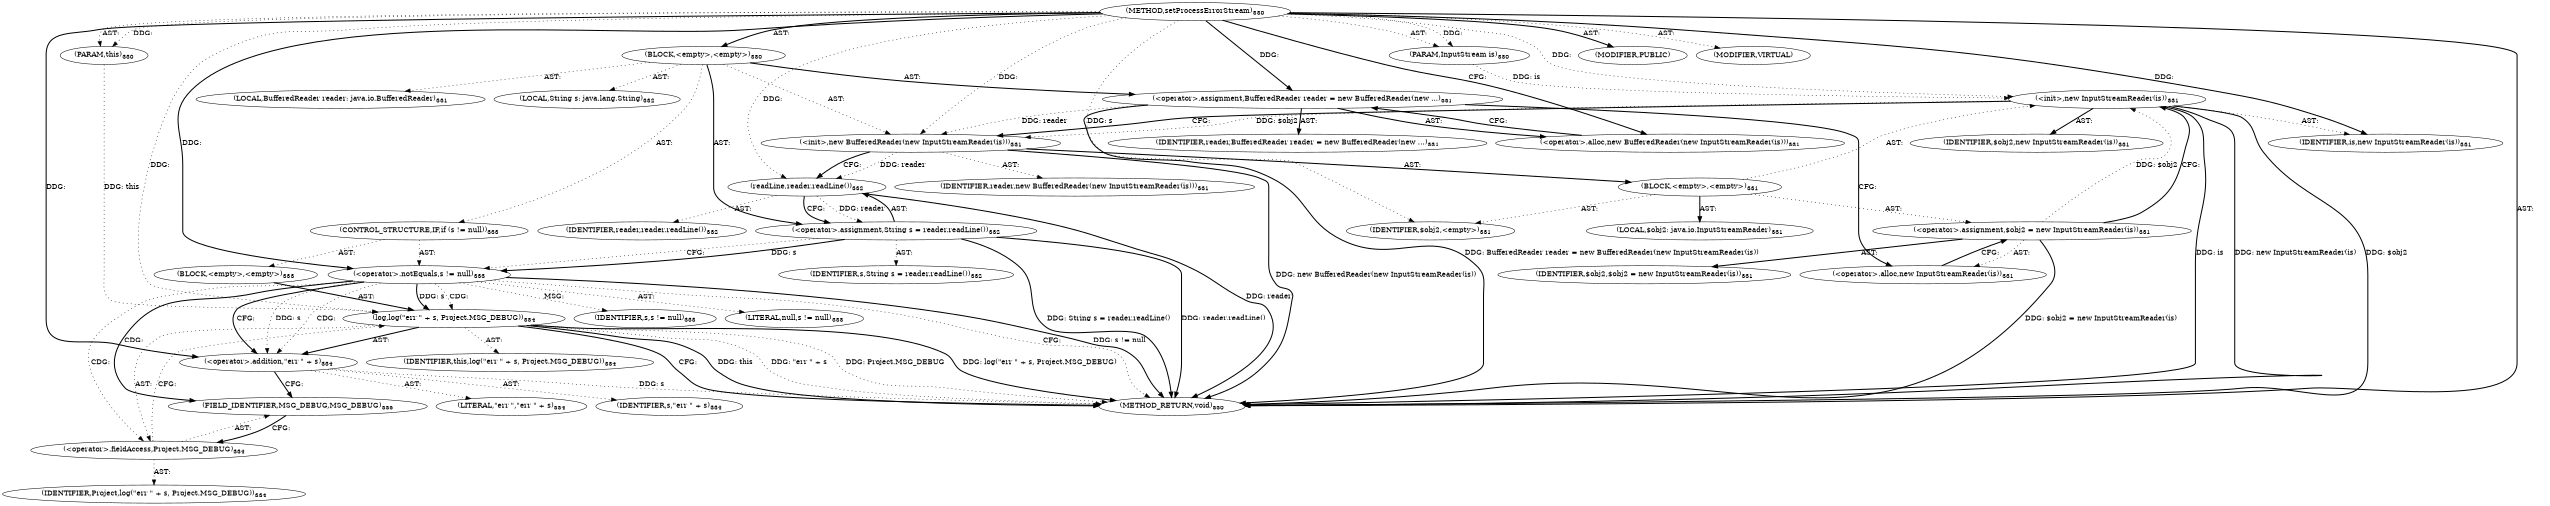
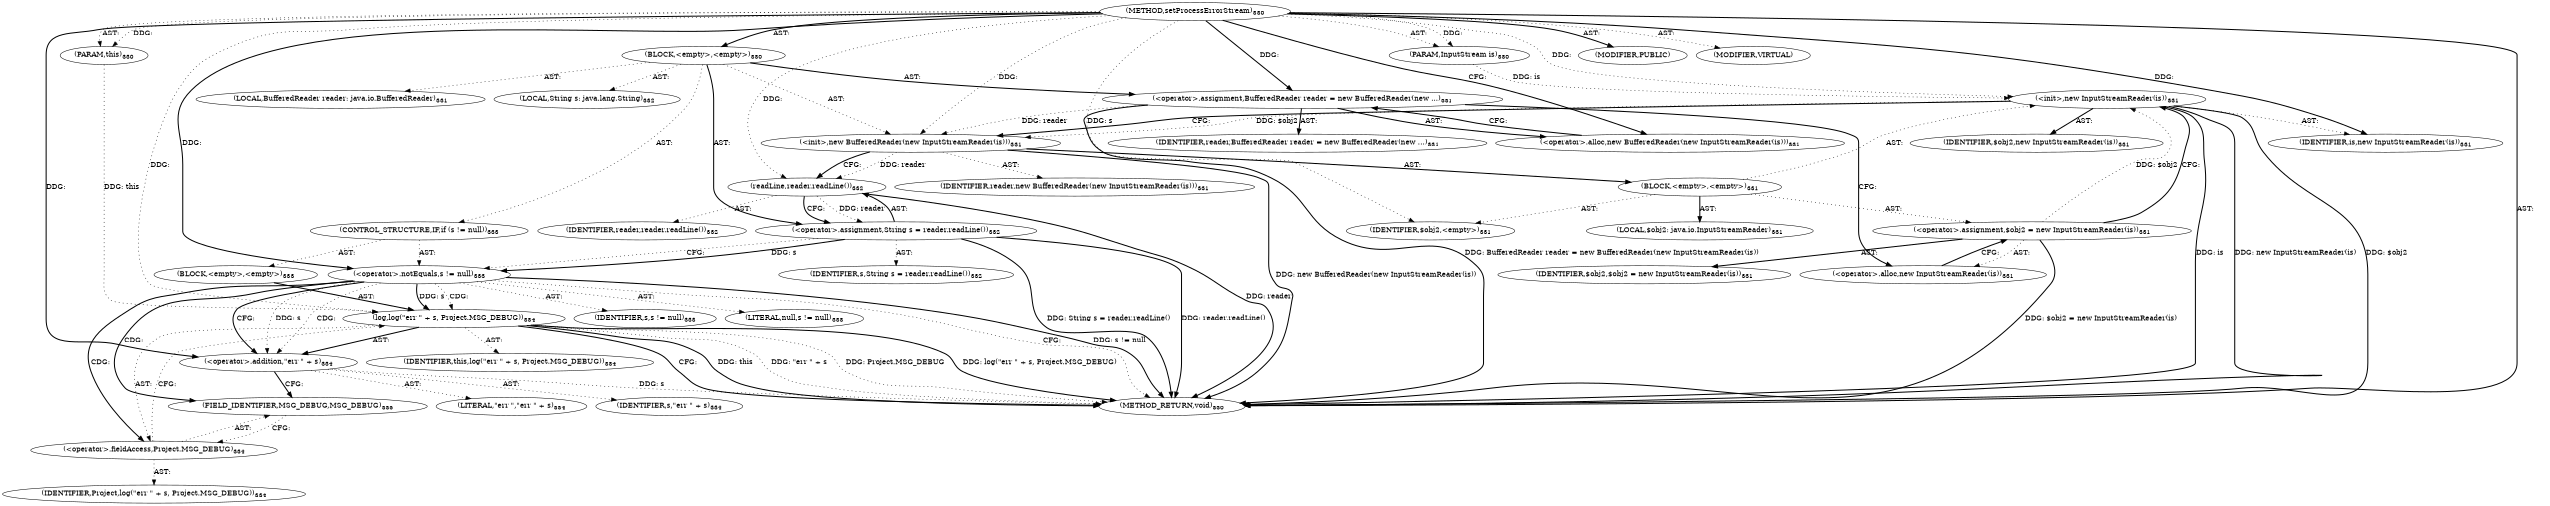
edge "(<operator>.notEquals,s != null)" -> "(<operator>.fieldAccess,Project.MSG_DEBUG)": style dotted -> bold
edge "(<operator>.notEquals,s != null)" -> "(IDENTIFIER,s,s != null)": label "MSG: " -> "AST: "
edge "(FIELD_IDENTIFIER,MSG_DEBUG,MSG_DEBUG)" -> "(<operator>.fieldAccess,Project.MSG_DEBUG)": style bold -> dotted
